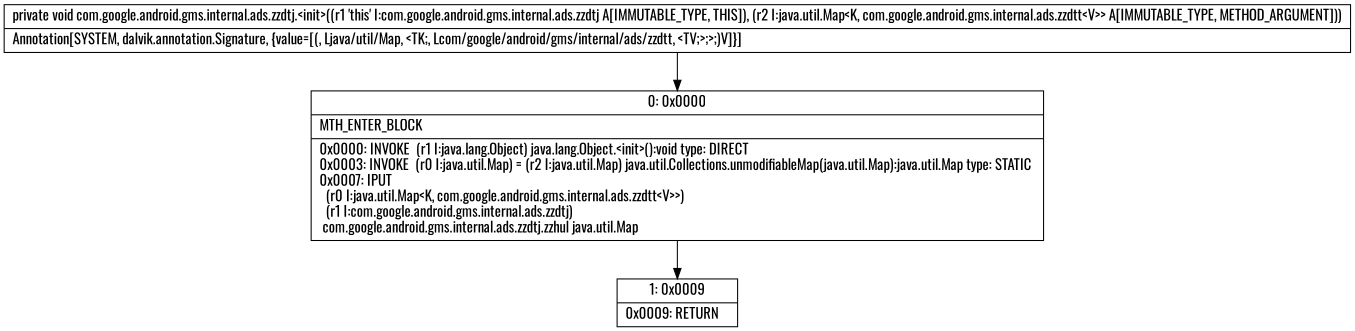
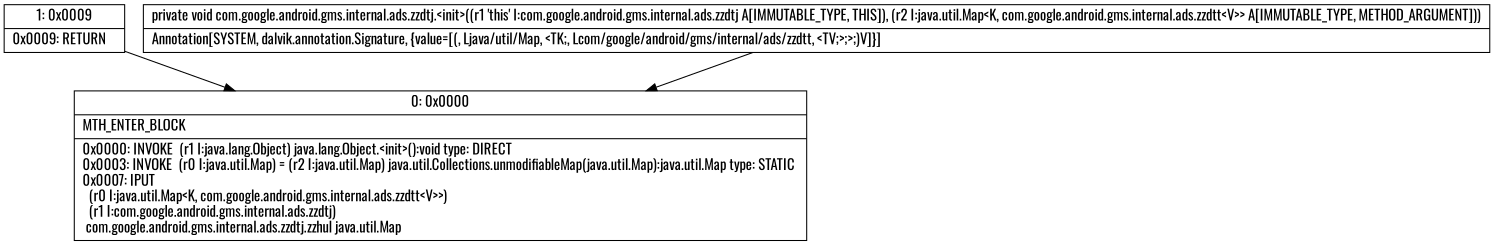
edge "0: 0x0000" -> "1: 0x0009": reversed
